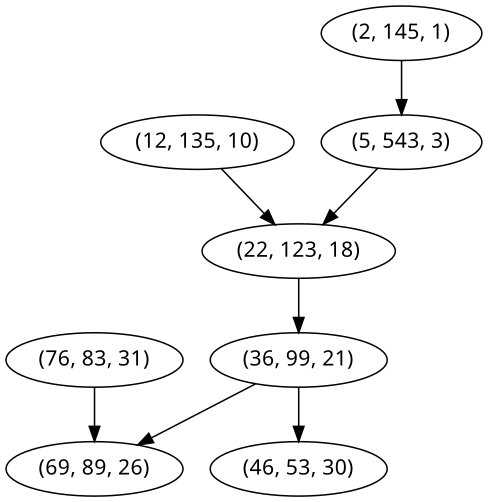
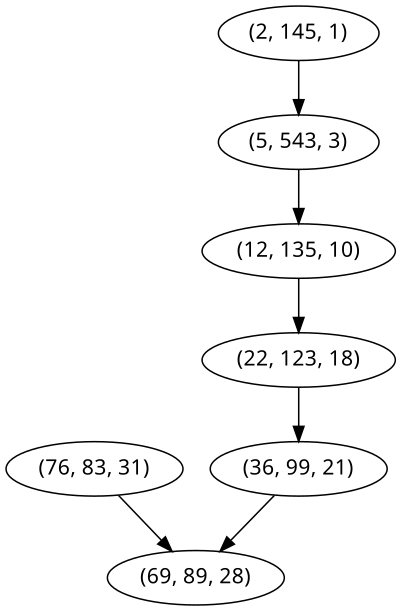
edge "(5, 543, 3)" -> "(22, 123, 18)": now "(5, 543, 3)" -> "(12, 135, 10)"
node "(69, 89, 26)": label "(69, 89, 26)" -> "(69, 89, 28)"
node "(46, 53, 30)": removed
